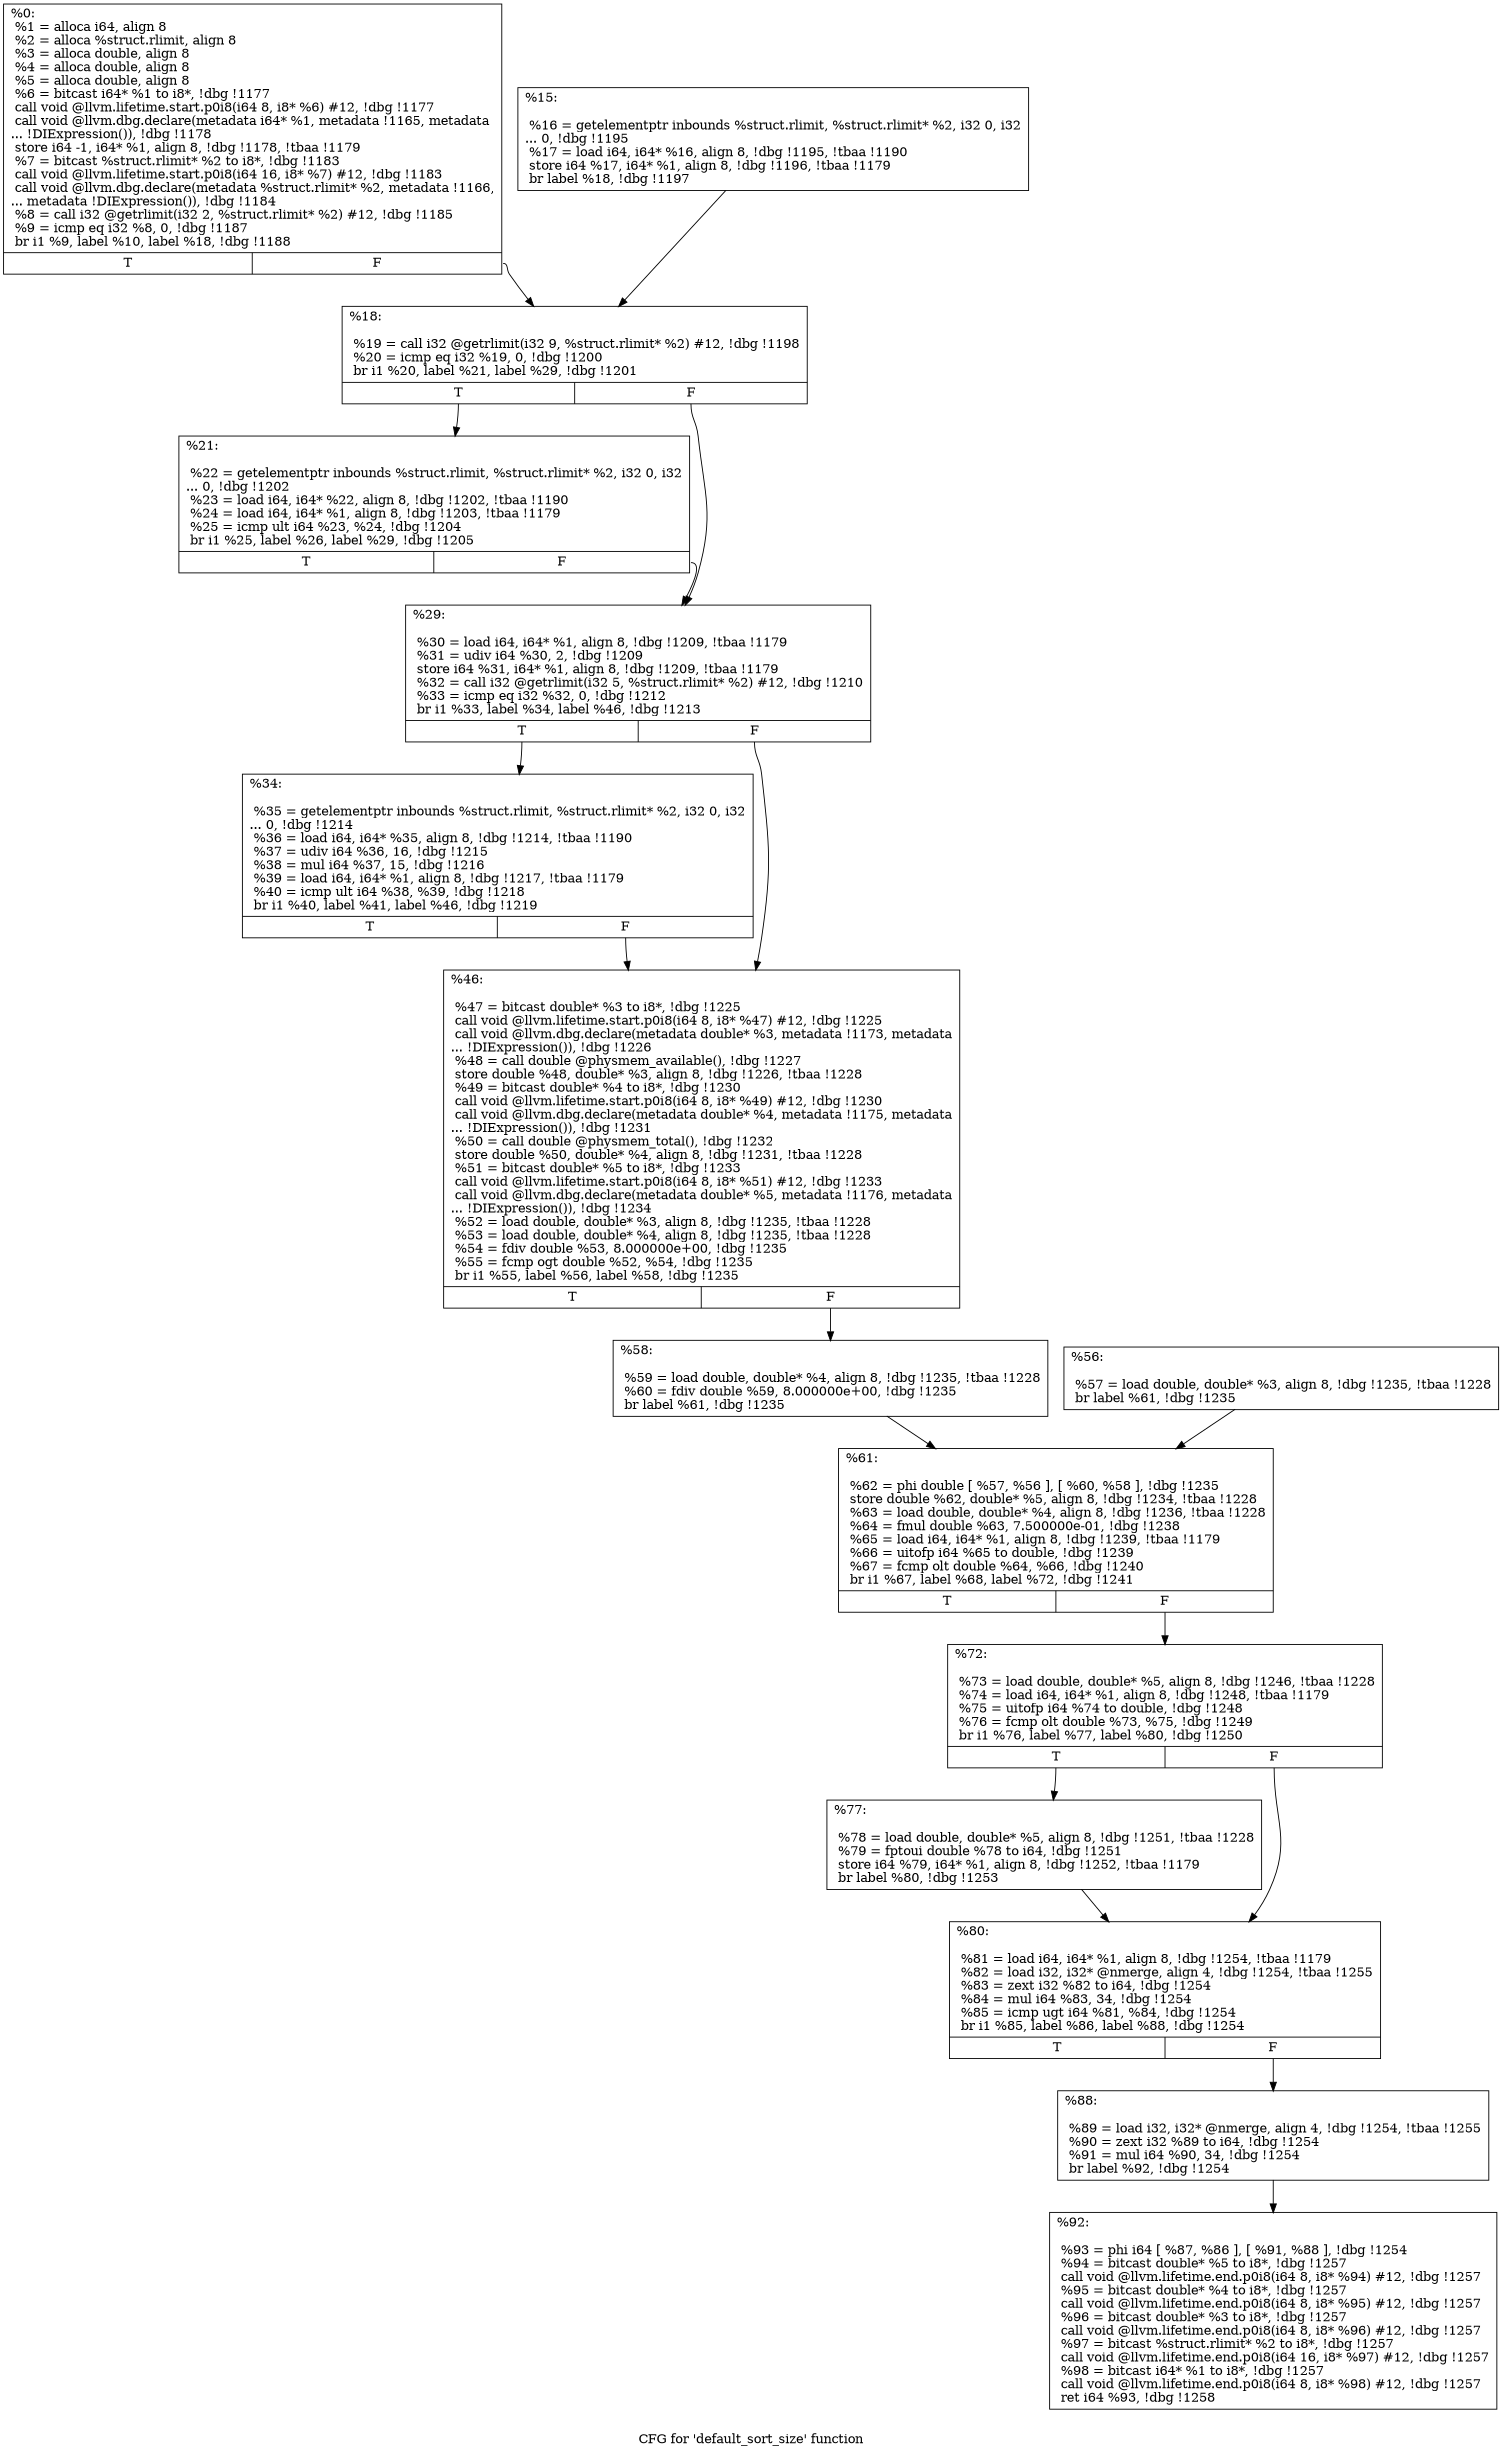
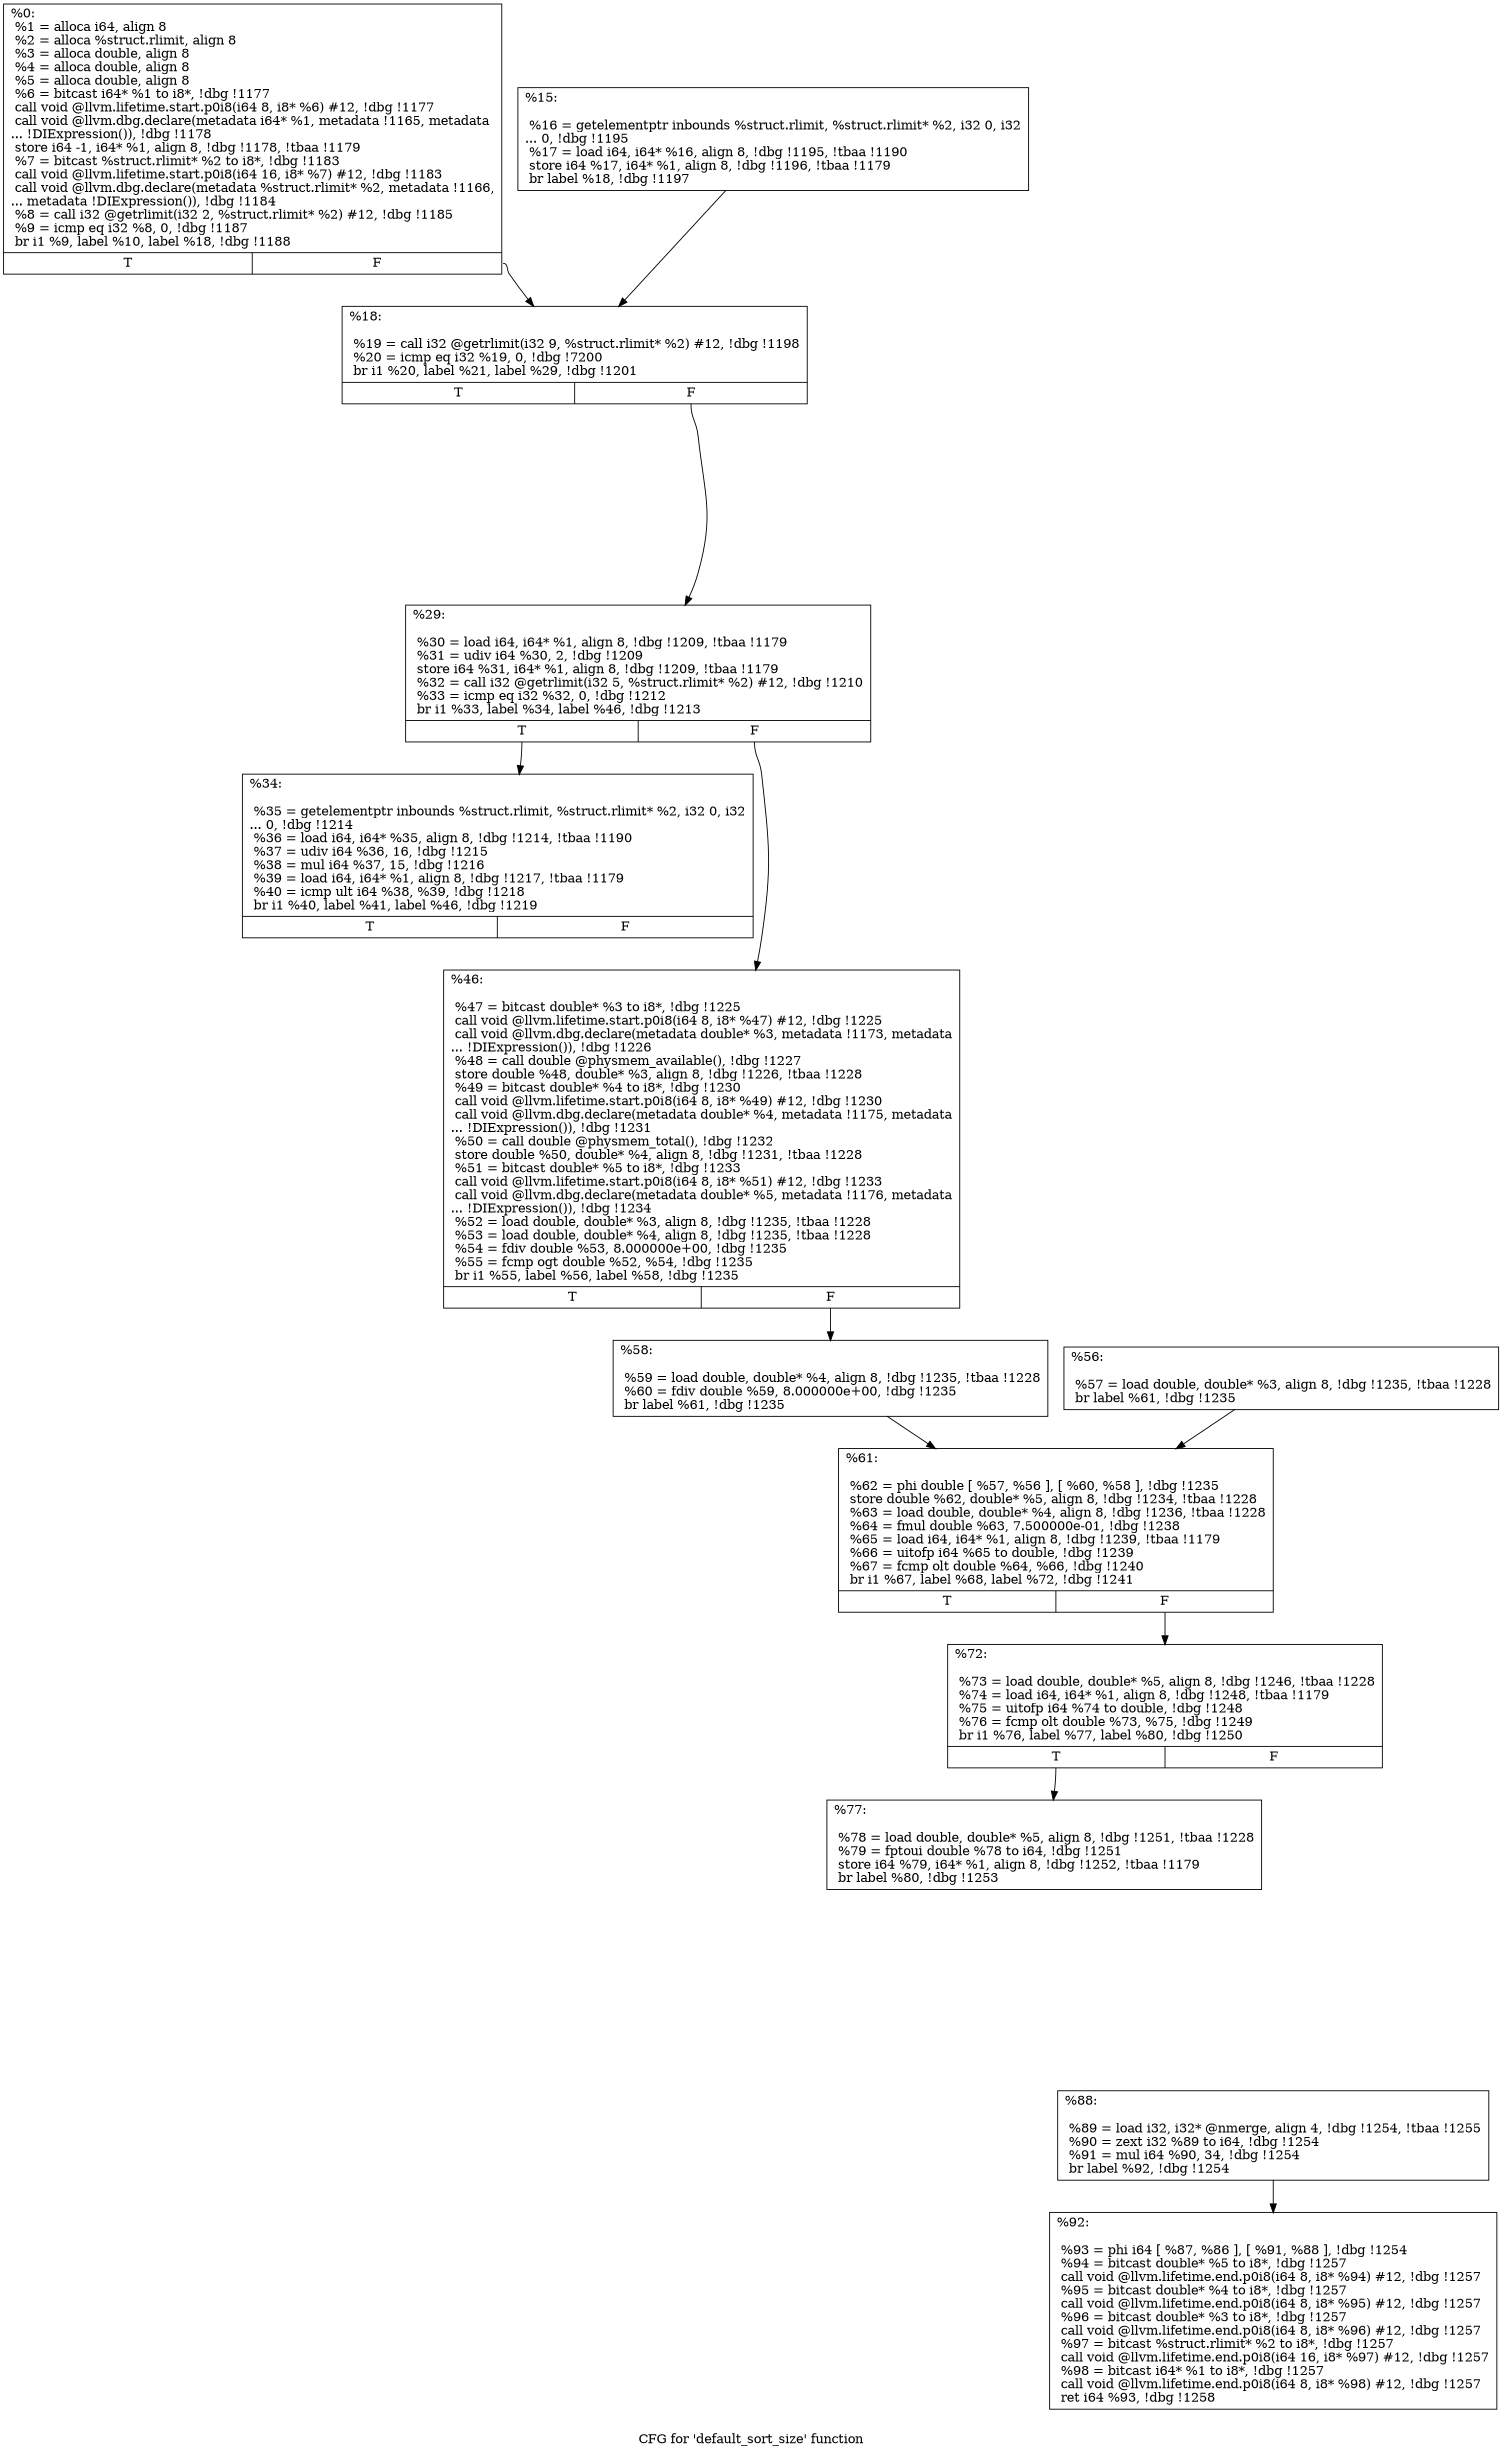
node "%18:": text "%20 = icmp eq i32 %19, 0, !dbg !1200" -> "%20 = icmp eq i32 %19, 0, !dbg !7200"
node "%21:": removed
edge "%34:" -> "%46:": removed
node "%80:": removed
